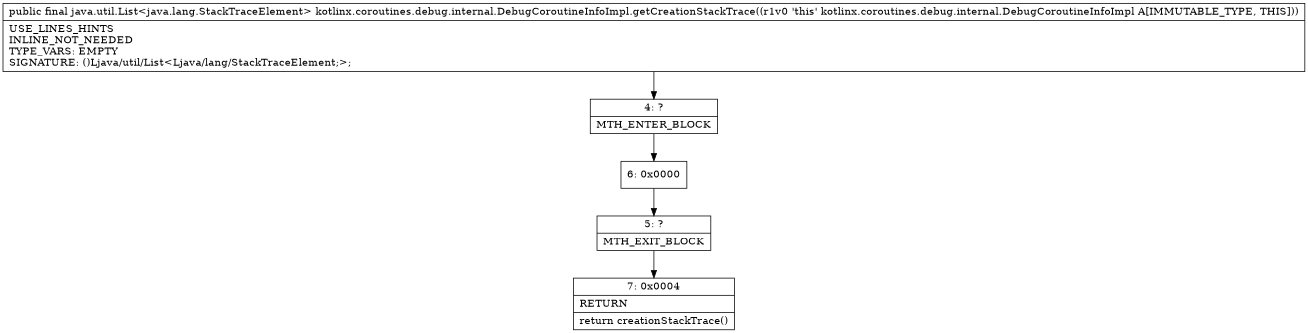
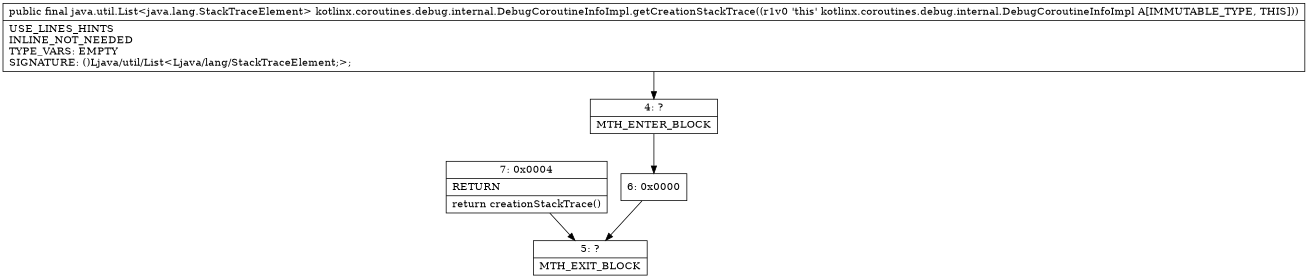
edge "5: ?" -> "7: 0x0004": reversed
